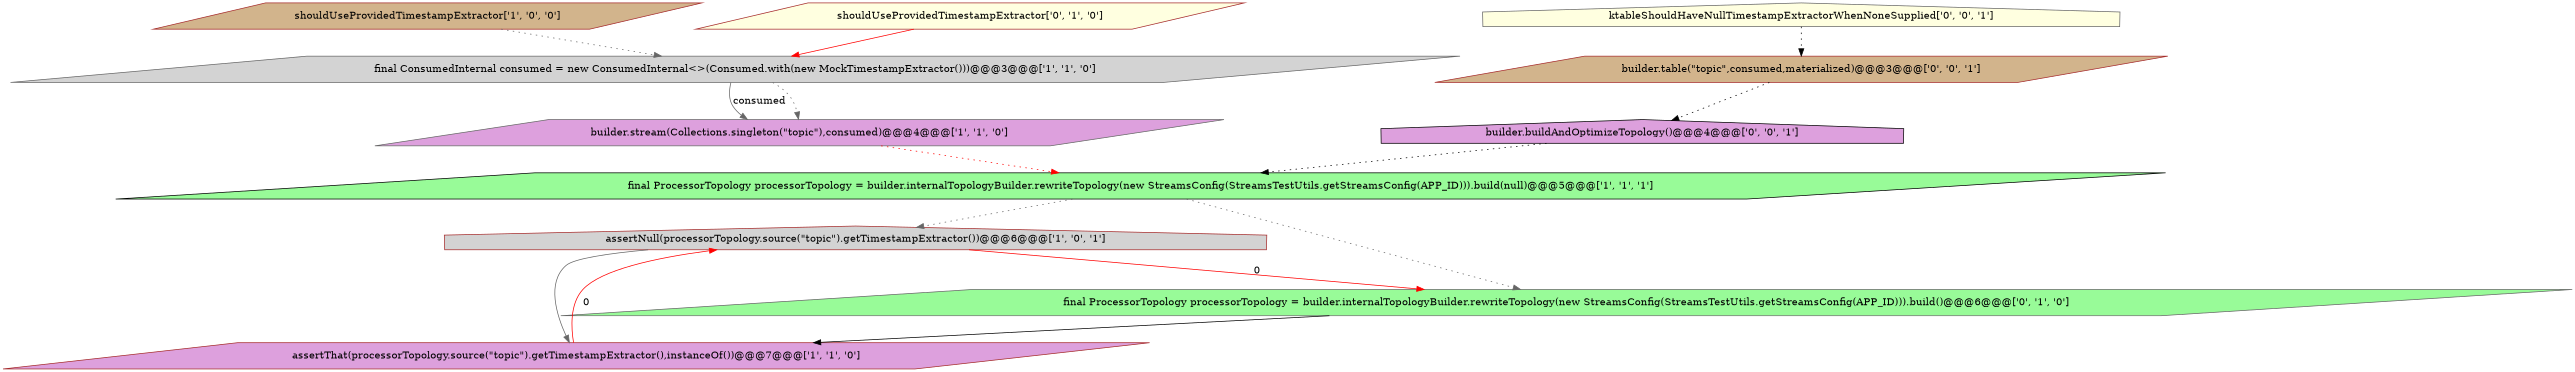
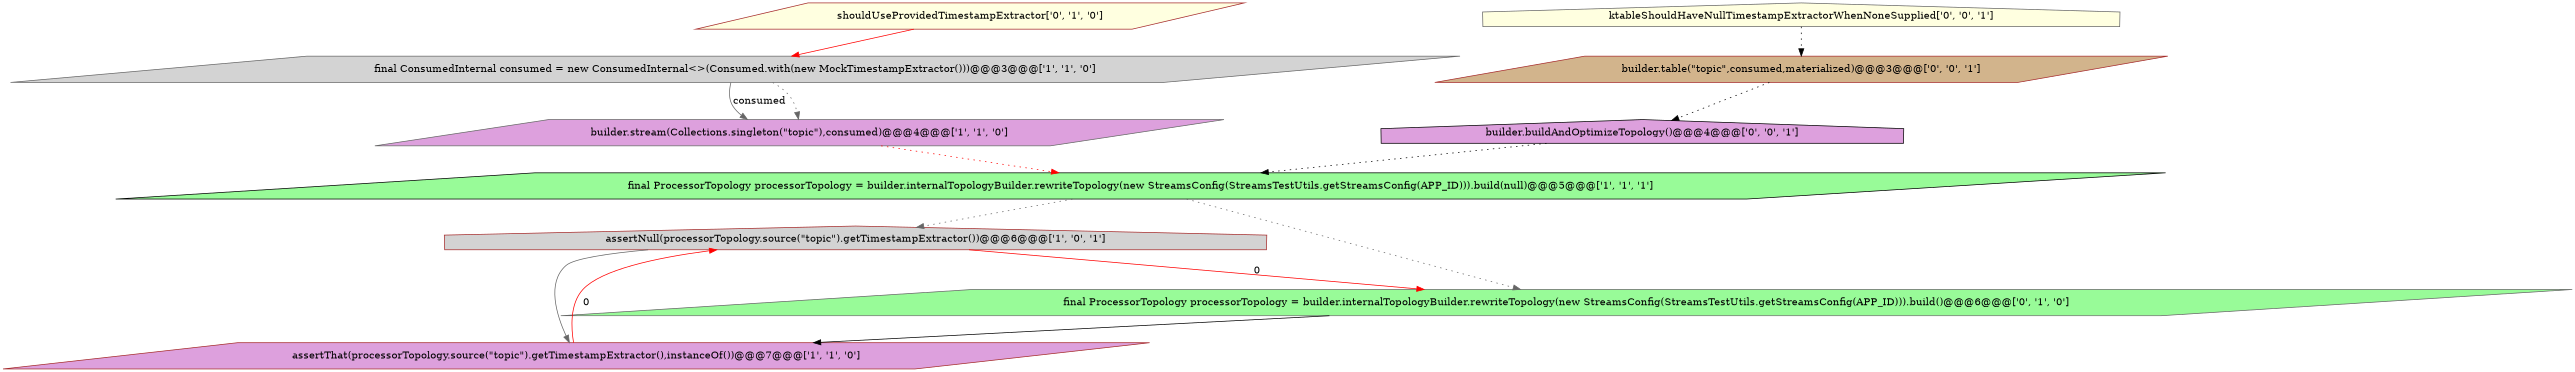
node "shouldUseProvidedTimestampExtractor['1', '0', '0']": removed
